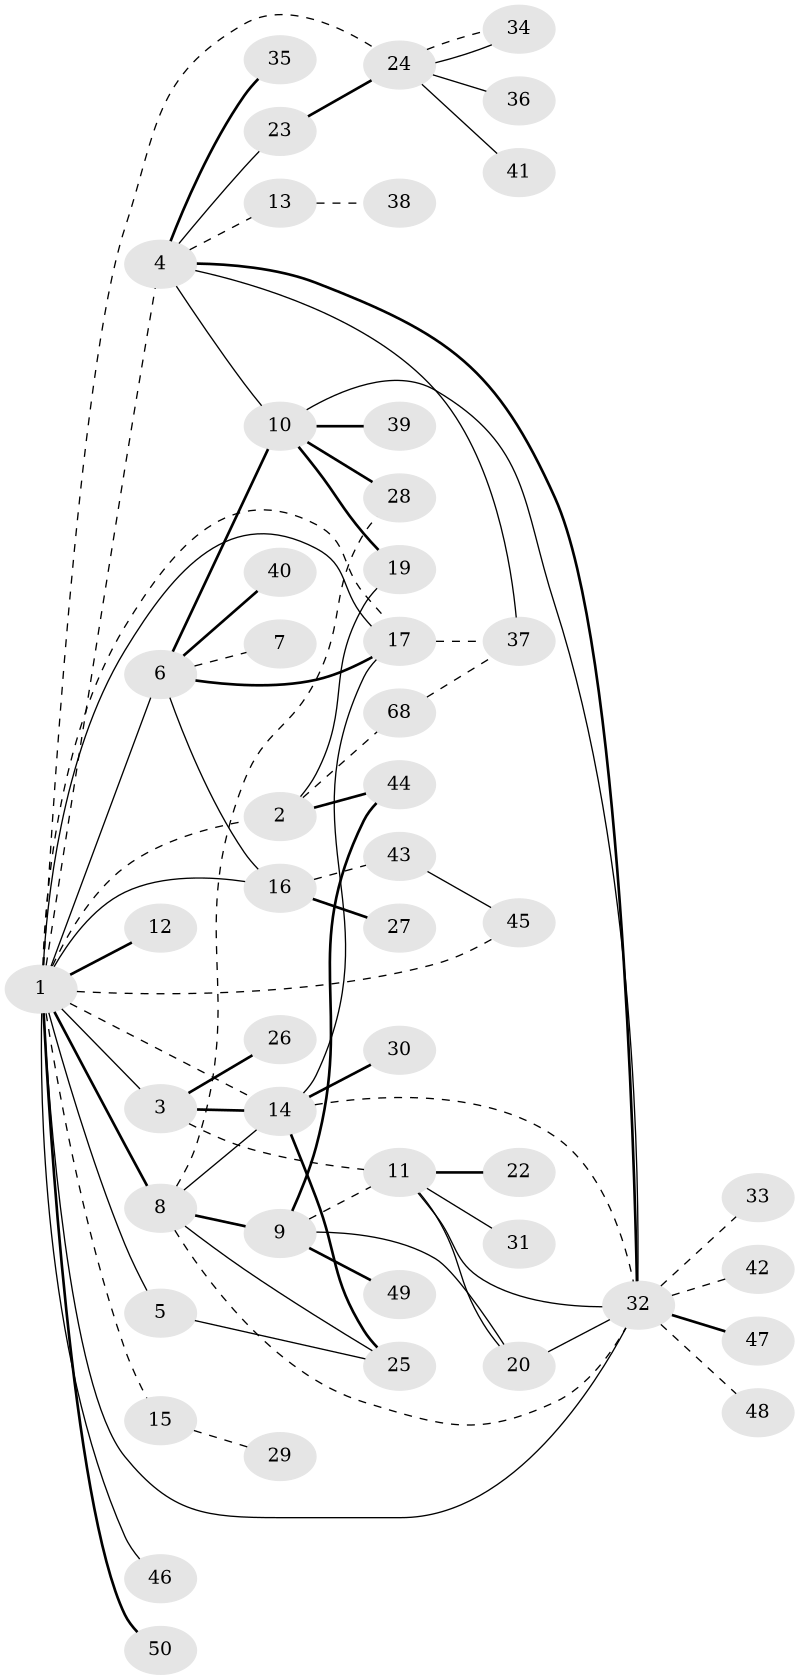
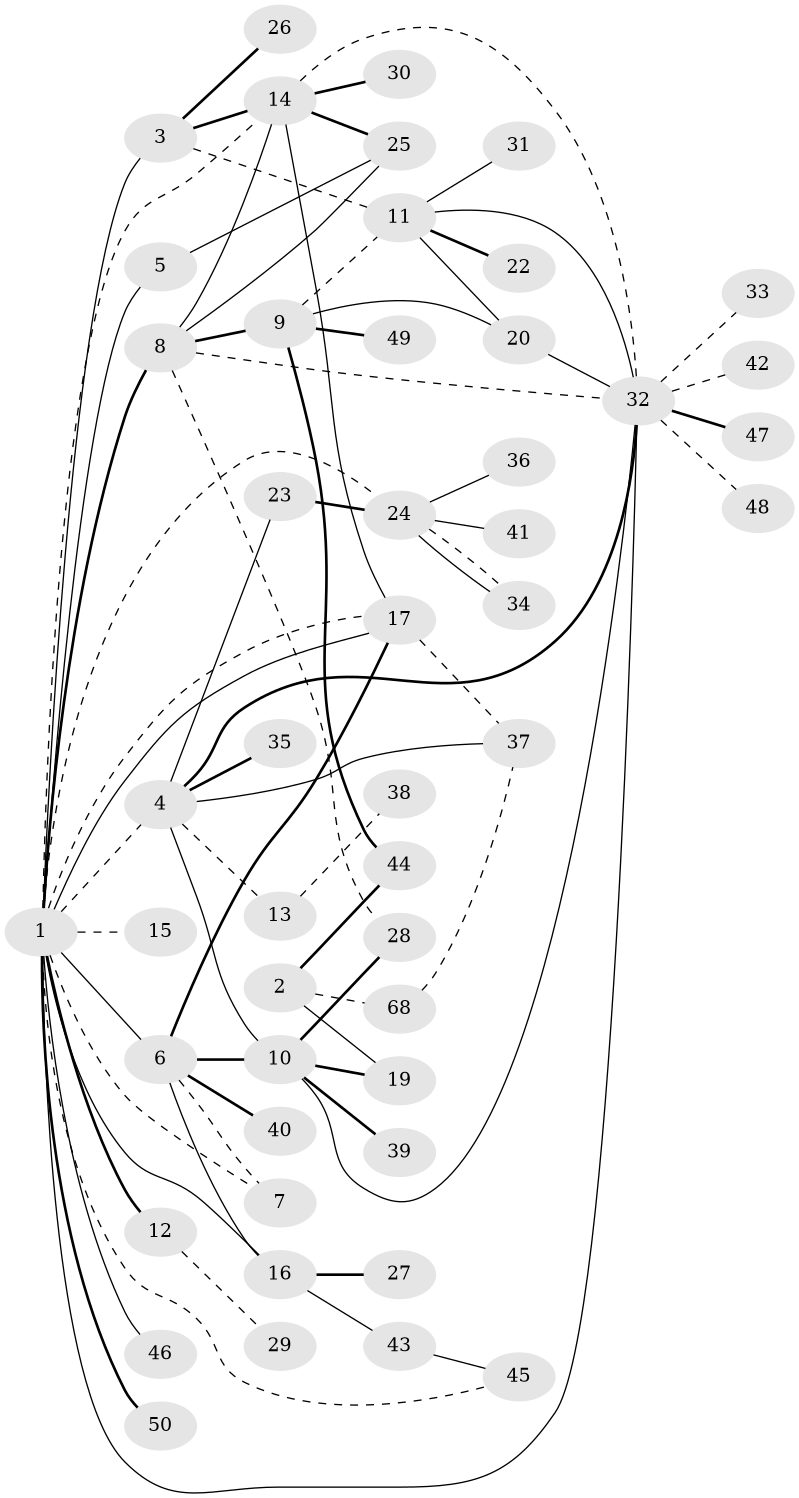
edge "2" -- "1": now "7" -- "1"
edge "43" -- "16": style dashed -> solid
edge "15" -- "29": now "12" -- "29"
